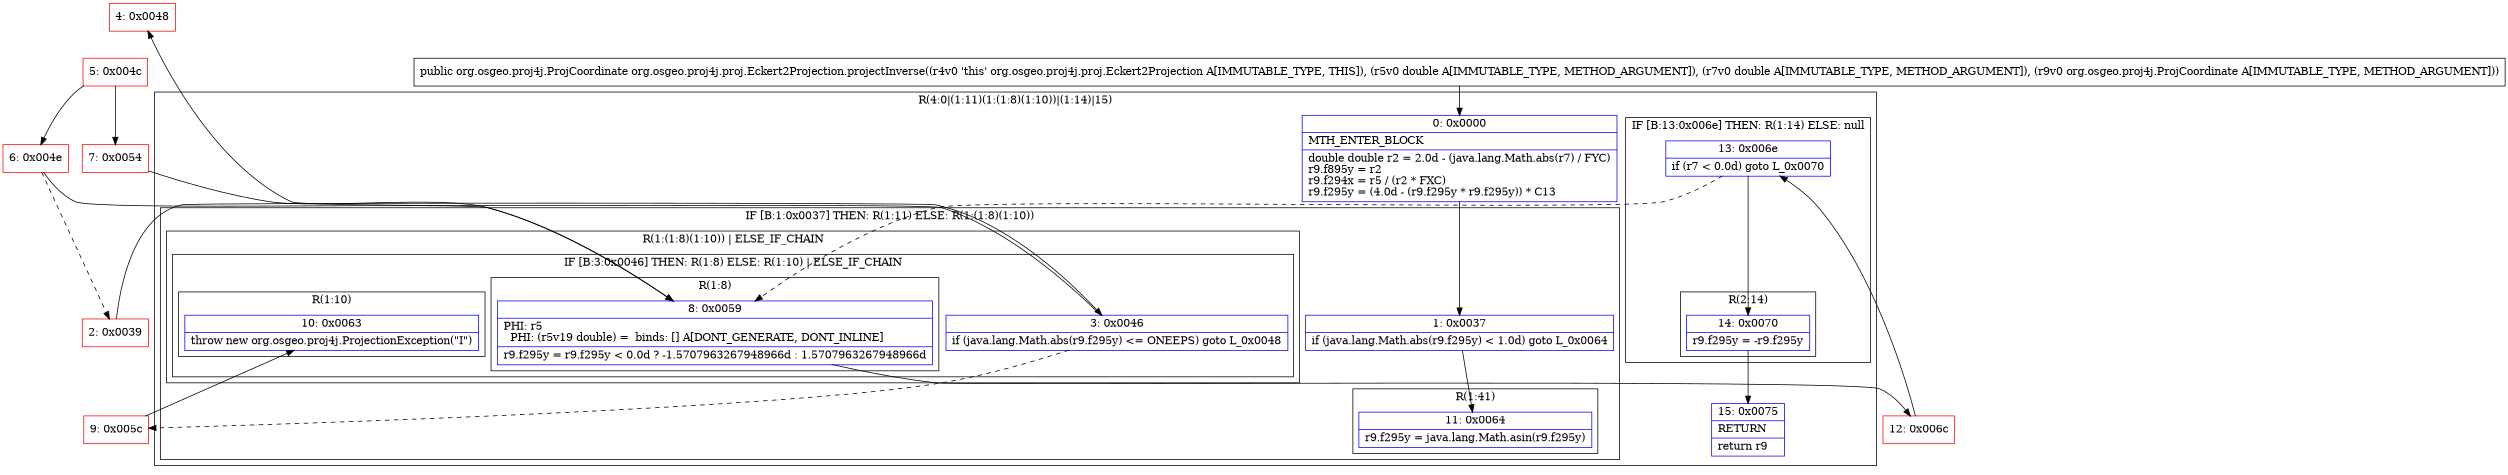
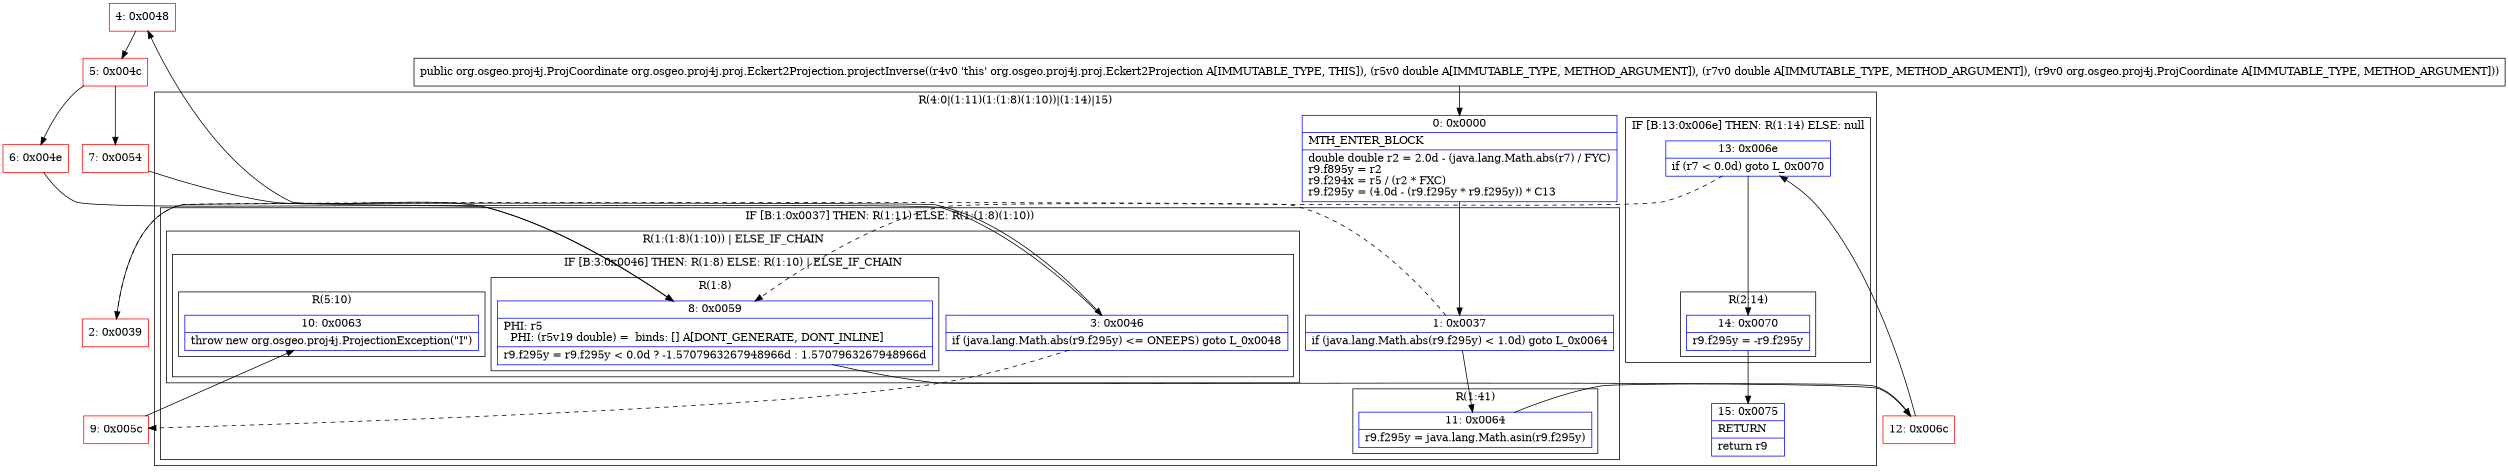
edge "4: 0x0048" -> "5: 0x004c": added
edge "6: 0x004e" -> "2: 0x0039": now "1: 0x0037" -> "2: 0x0039"
cluster "R(1:10)": label "R(1:10)" -> "R(5:10)"
edge "11: 0x0064" -> "12: 0x006c": added
